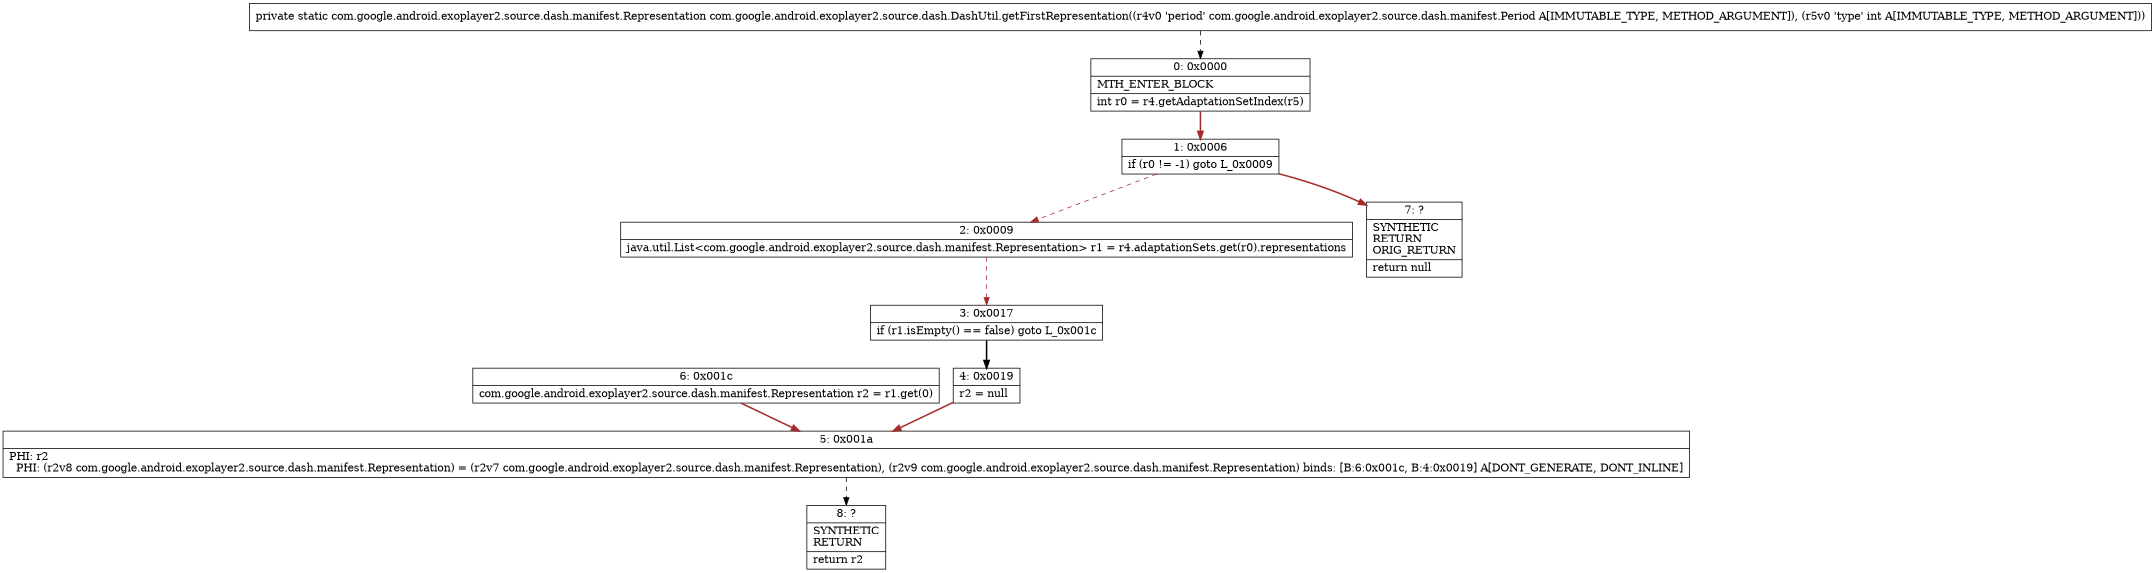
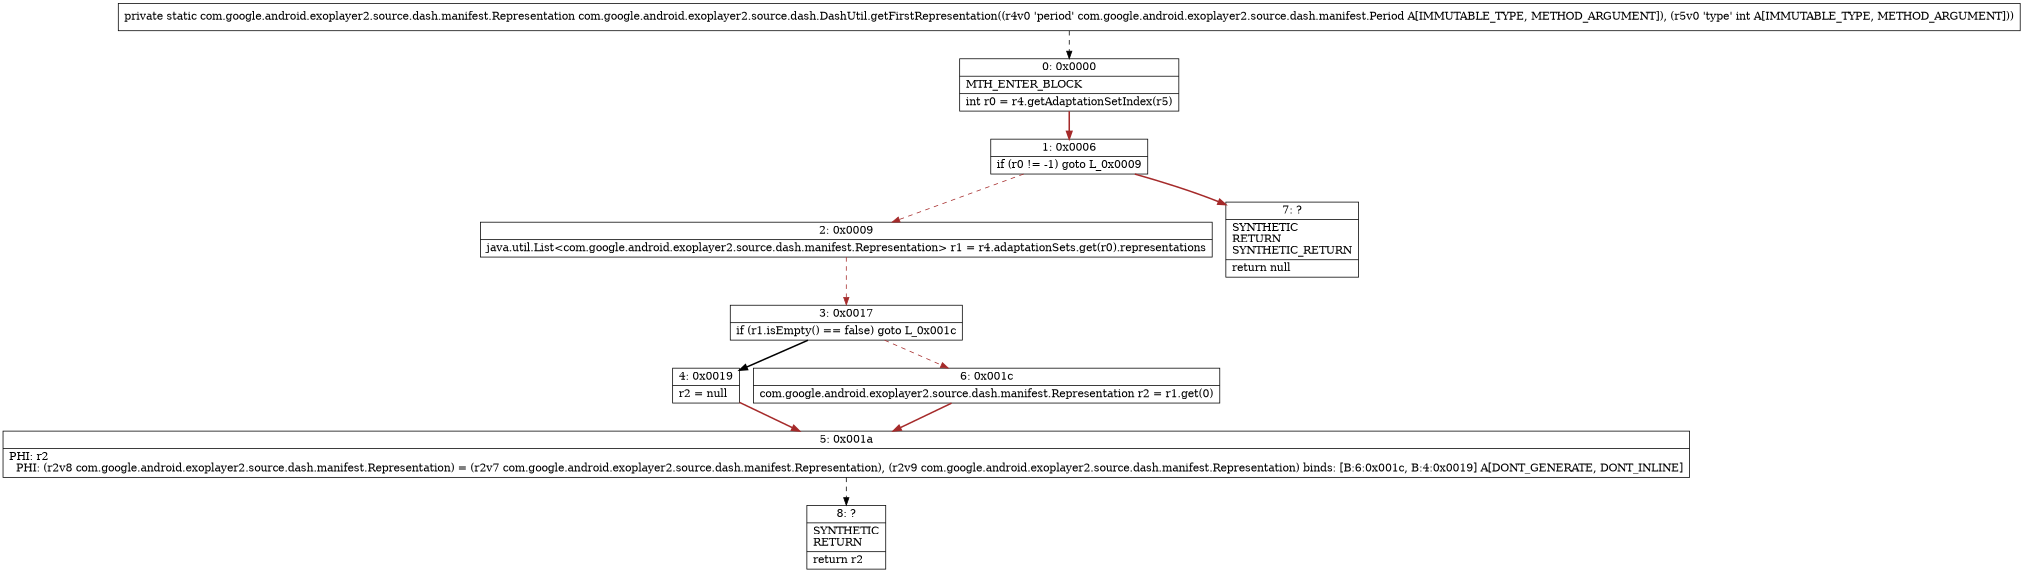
node "7: ?": text "ORIG_RETURN" -> "SYNTHETIC_RETURN"
edge "3: 0x0017" -> "6: 0x001c": added
